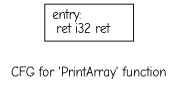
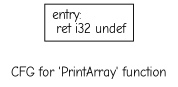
node "entry:": text "ret i32 ret" -> "ret i32 undef"
